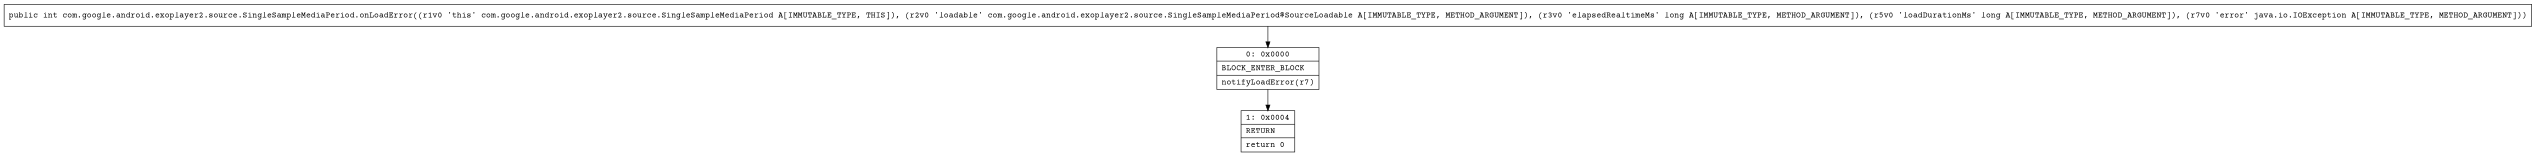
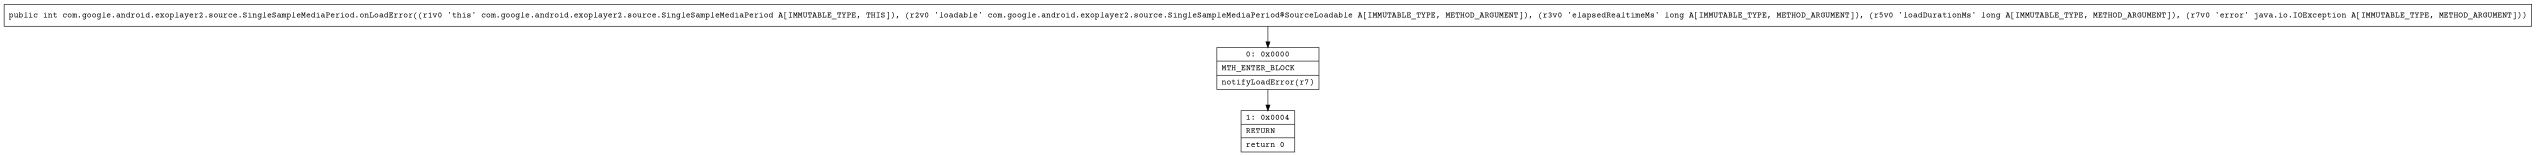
node "0: 0x0000": text "BLOCK_ENTER_BLOCK" -> "MTH_ENTER_BLOCK"
